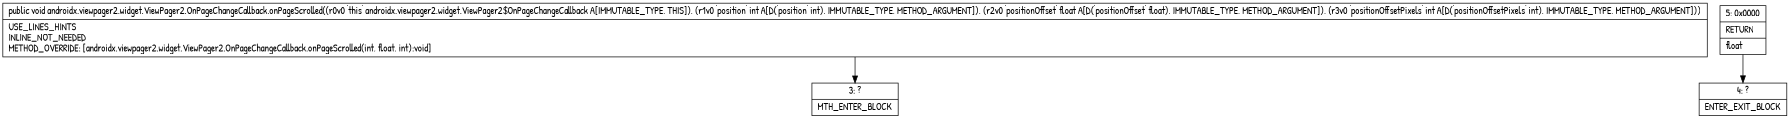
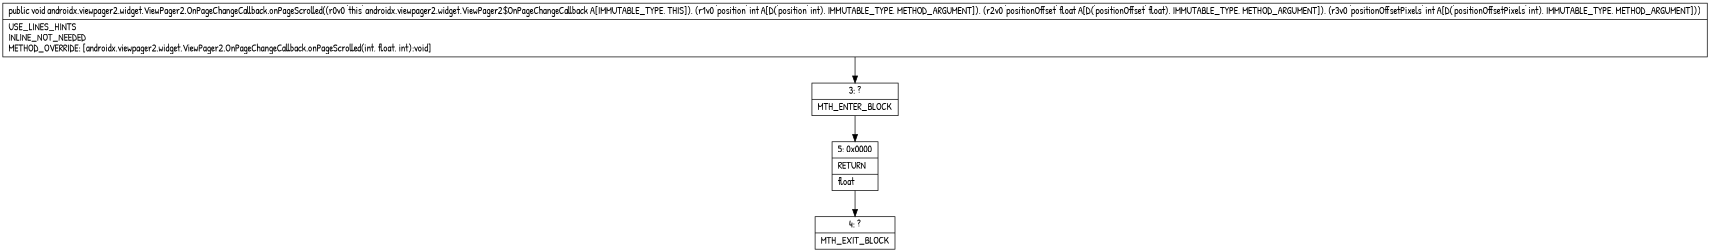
node "4: ?": text "ENTER_EXIT_BLOCK" -> "MTH_EXIT_BLOCK"
edge "3: ?" -> "5: 0x0000": added
